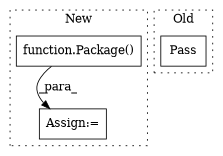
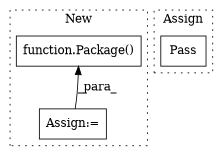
cluster "Old": label "Old" -> "Assign"
edge "function.Package()" -> "Assign:=": reversed
